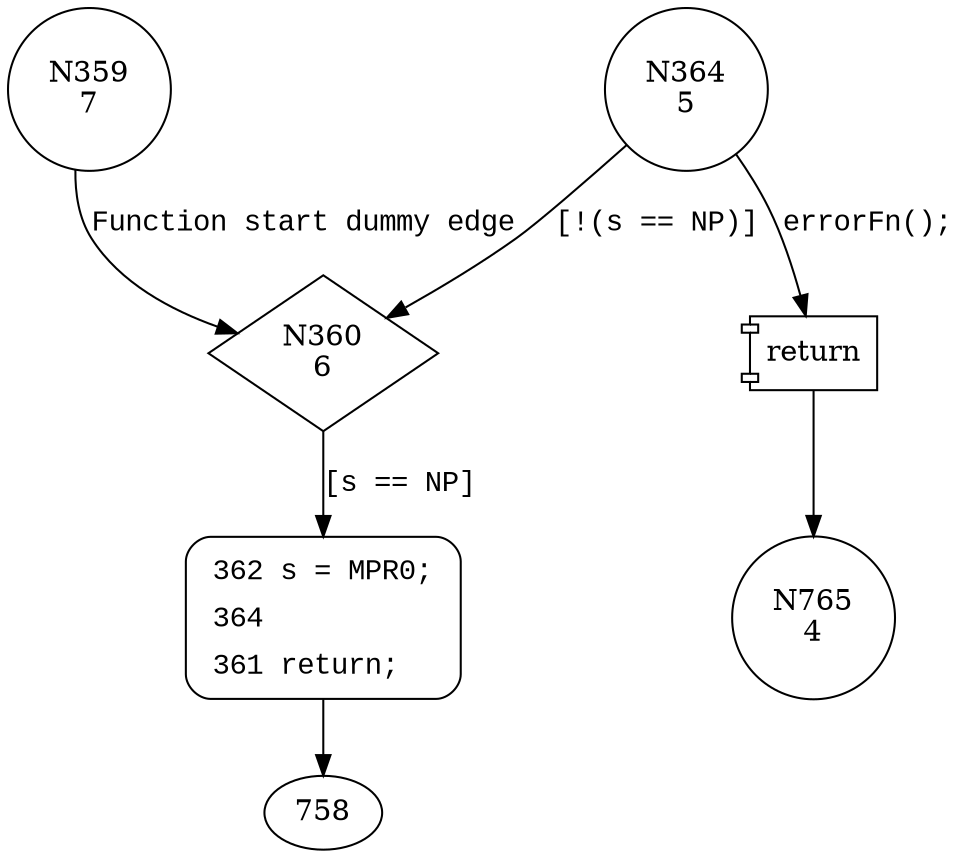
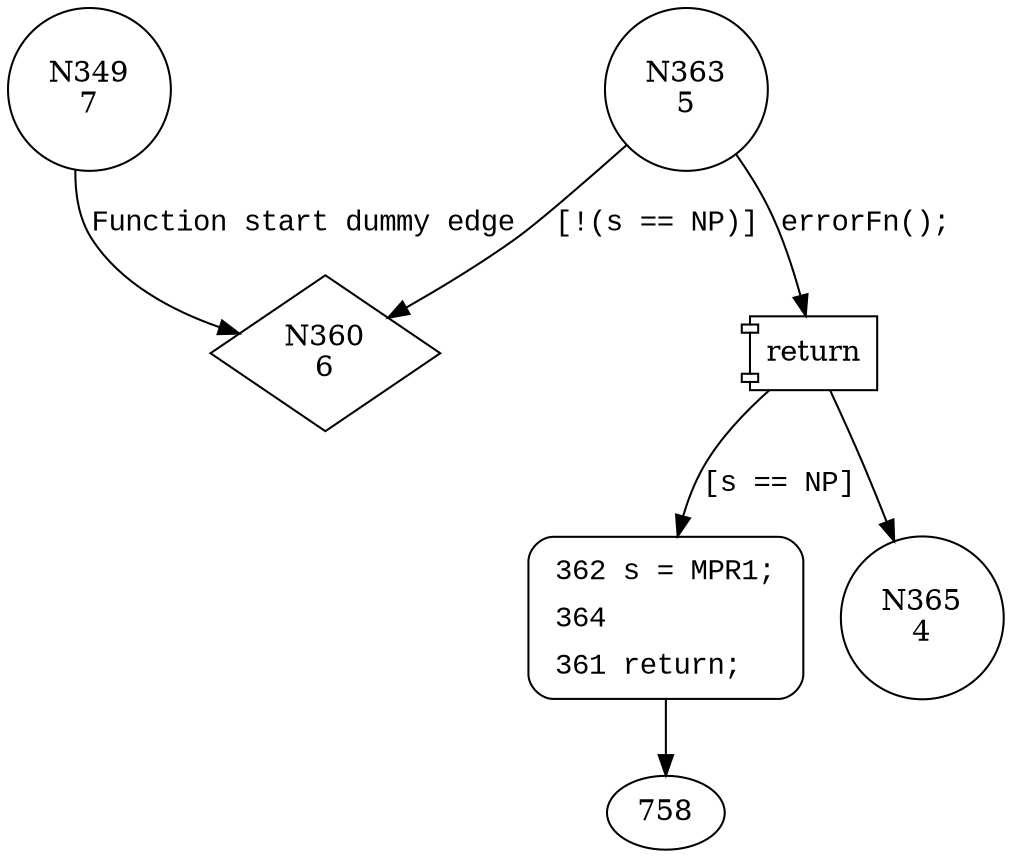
node "N359 7": label "N359 7" -> "N349 7"
node "N364 5": label "N364 5" -> "N363 5"
edge "N360 6" -> "362": now "return" -> "362"
node "362": text "s = MPR0;" -> "s = MPR1;"
node "N765 4": label "N765 4" -> "N365 4"
